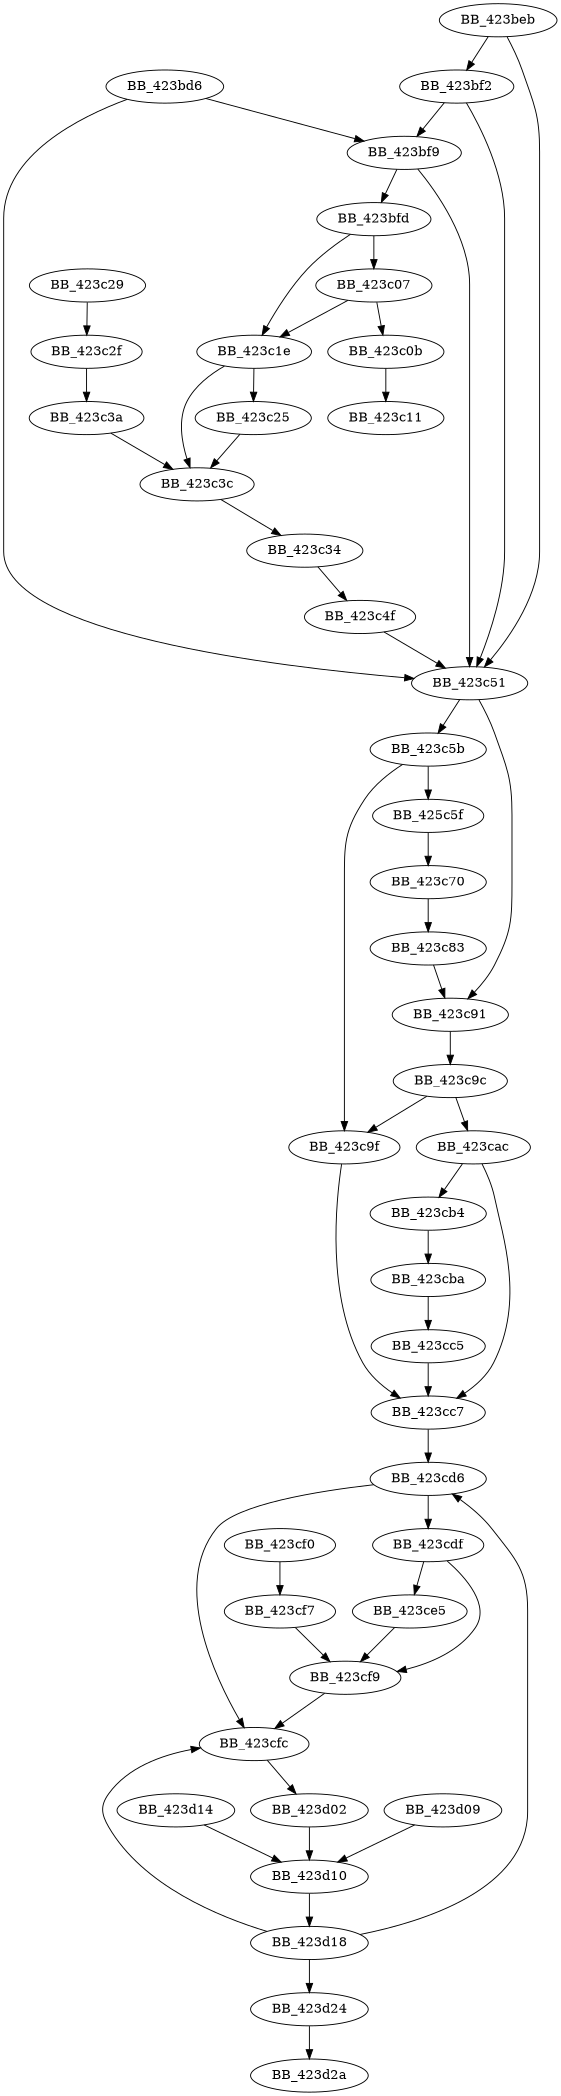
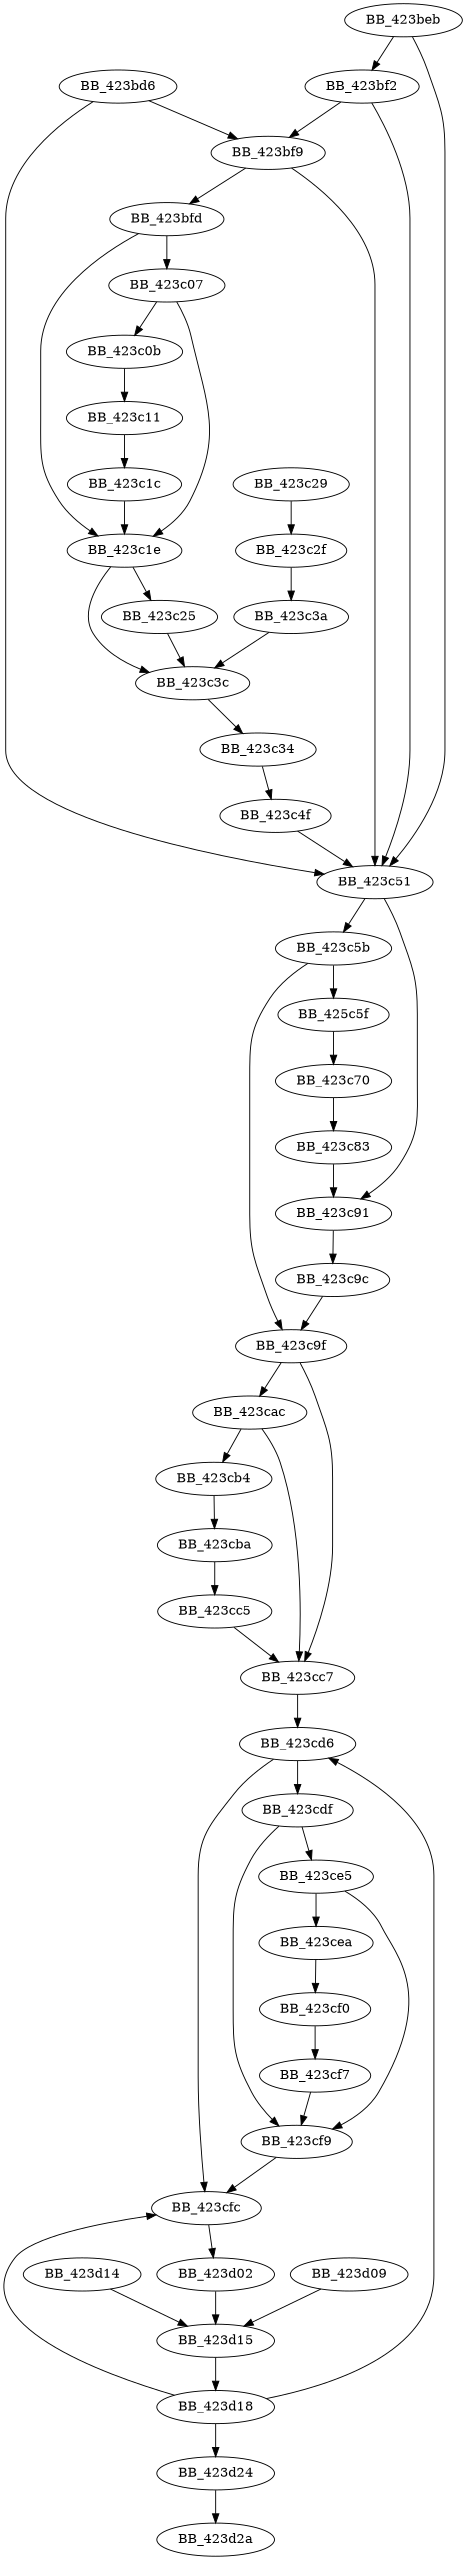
node "BB_423c1c": added
edge "BB_423c9c" -> "BB_423cac": now "BB_423c9f" -> "BB_423cac"
node "BB_423d10": label "BB_423d10" -> "BB_423d15"
node "BB_423cea": added
